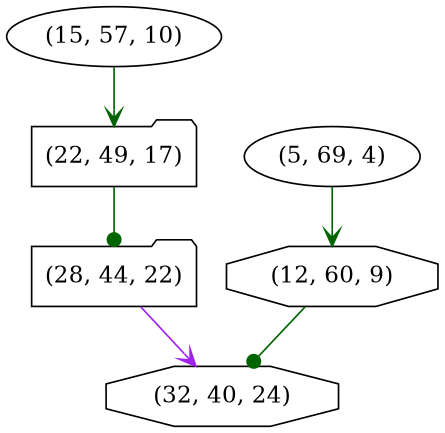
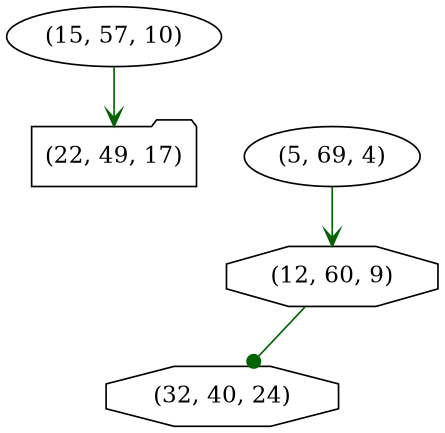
node "(28, 44, 22)": removed
